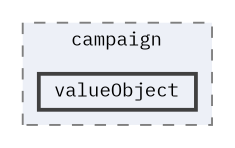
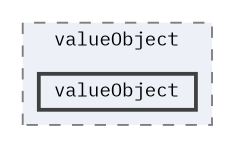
cluster "campaign": label "campaign" -> "valueObject"
